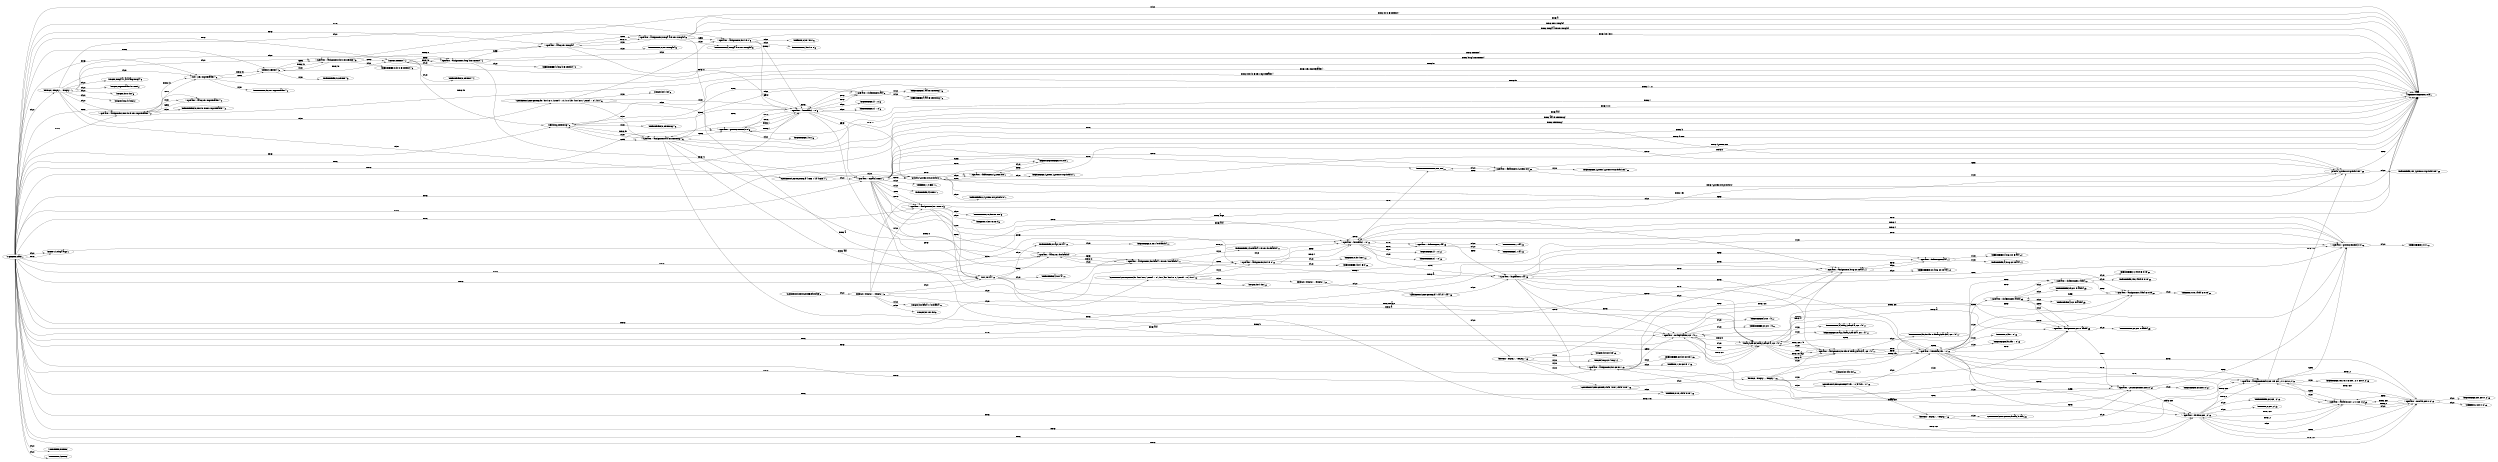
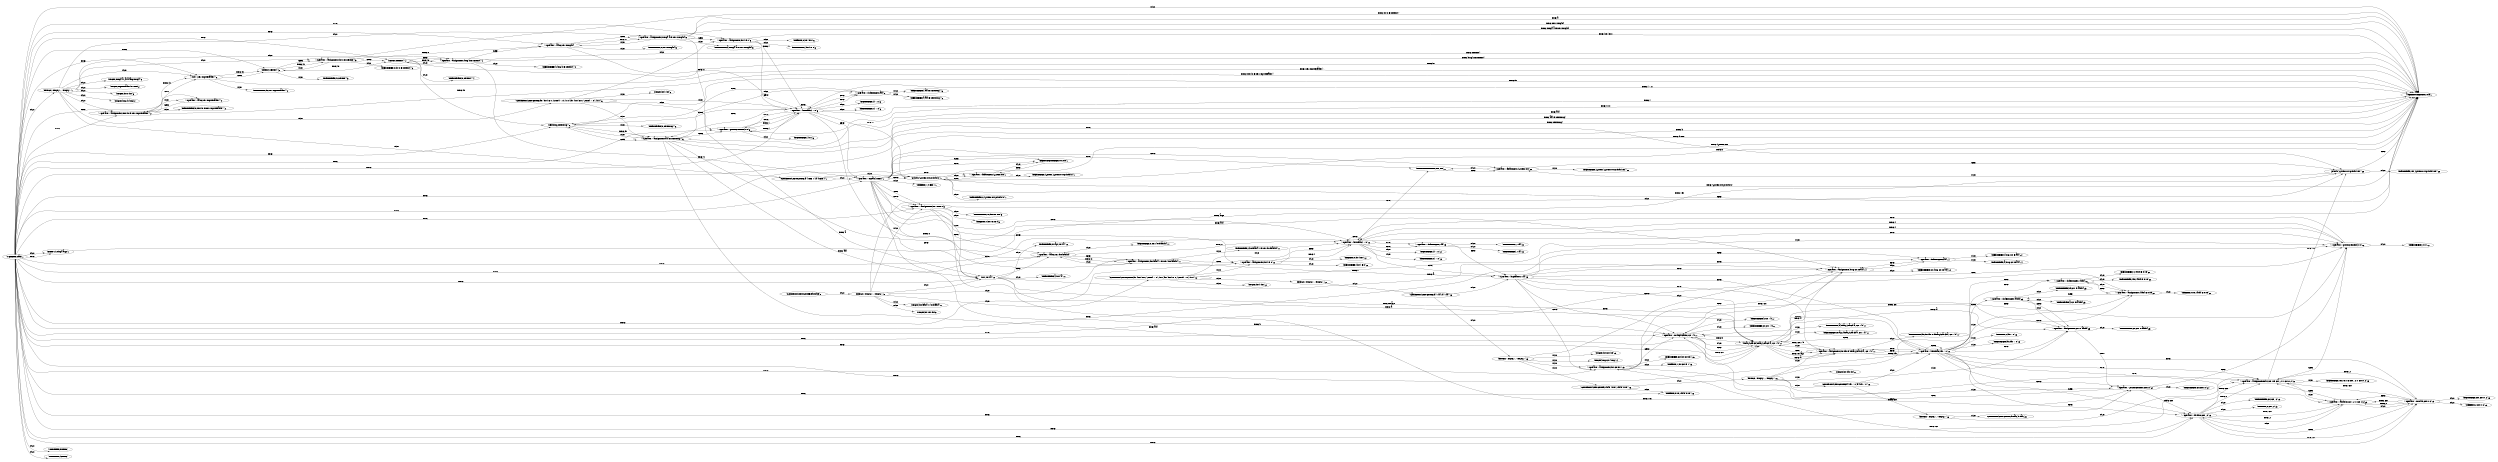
edge "(<operator>.equals,k == 1)" -> "(println,System.out.println(res))": removed, label "CDG:"
node "(IDENTIFIER,k,k == 1)": removed
edge "(IDENTIFIER,Arrays,sort(a))" -> "(IDENTIFIER,n,new boolean[n])": now "(<operator>.alloc,new boolean[n])" -> "(IDENTIFIER,n,new boolean[n])"
edge "(<operator>.indexAccess,a[idx])" -> "(<operator>.indexAccess,v[idx])": now "(<operator>.assignment,v[idx] = true)" -> "(<operator>.indexAccess,v[idx])"
